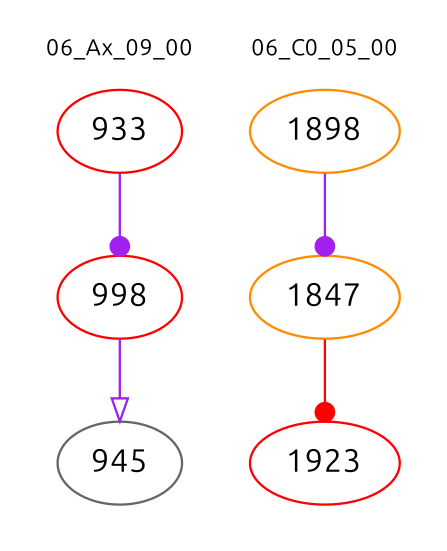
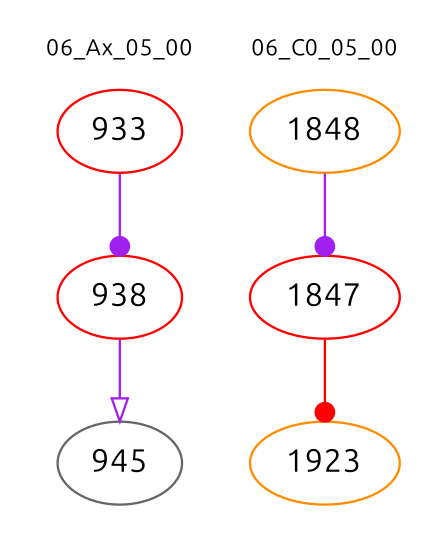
cluster "06_Ax_09_00": label "06_Ax_09_00" -> "06_Ax_05_00"
node "1898": label "1898" -> "1848"
node "998": label "998" -> "938"
node "1847": color darkorange -> red
node "1923": color red -> darkorange
